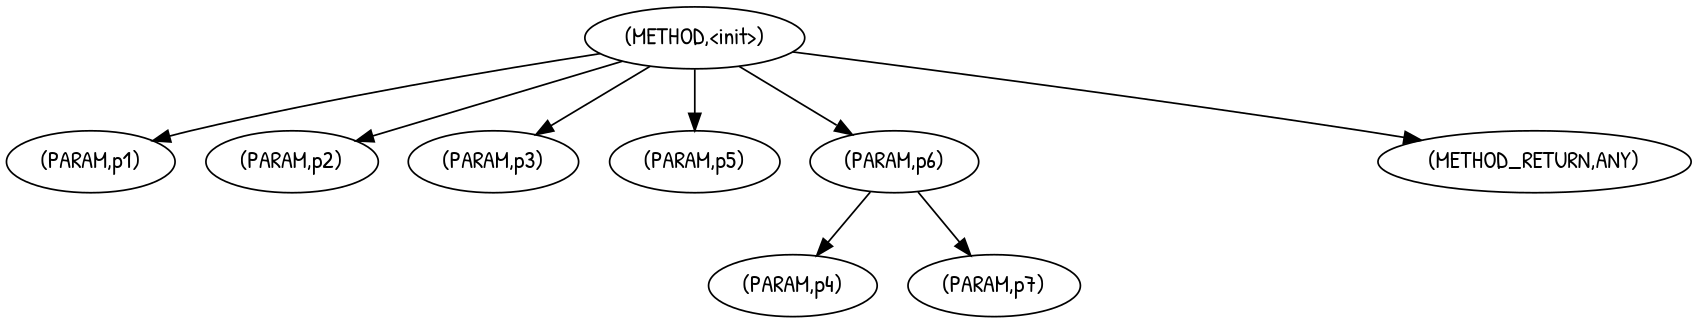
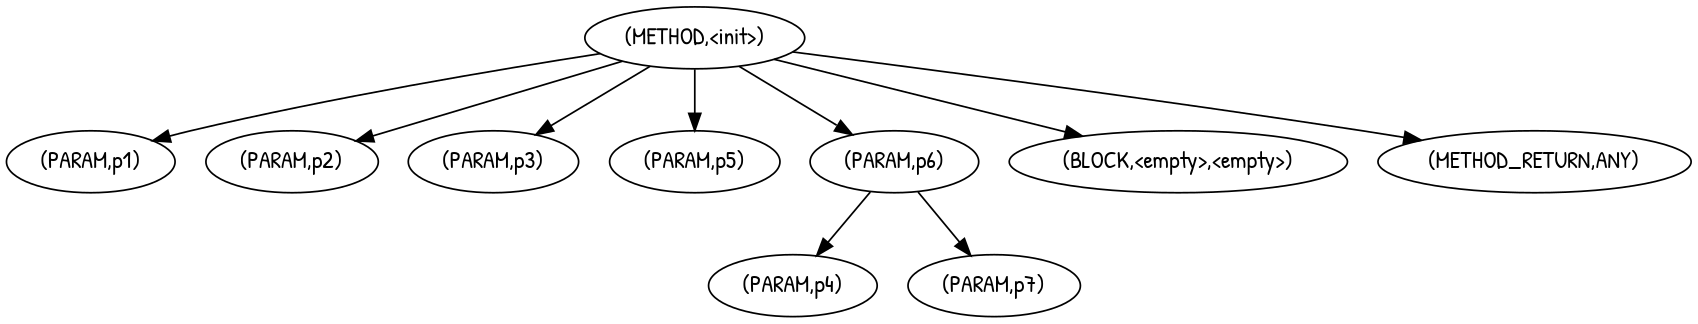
node "(BLOCK,<empty>,<empty>)": added
